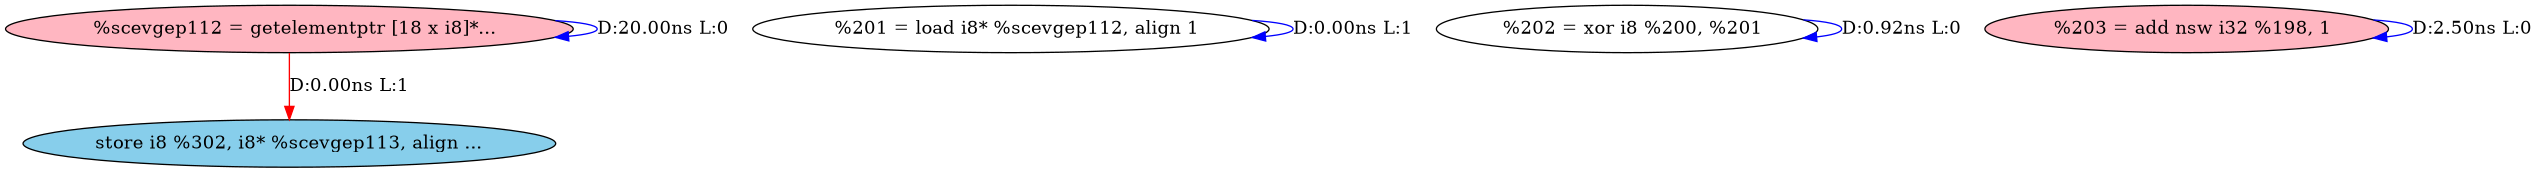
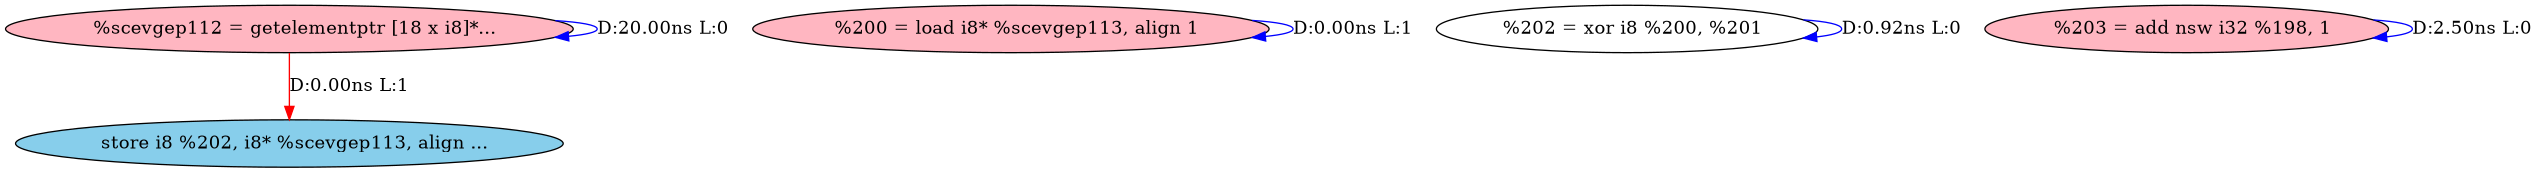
node "%201 = load i8* %scevgep112, align 1": removed
node "%200 = load i8* %scevgep113, align 1": added
node "store i8 %302, i8* %scevgep113, align ...": label "store i8 %302, i8* %scevgep113, align ..." -> "store i8 %202, i8* %scevgep113, align ..."
